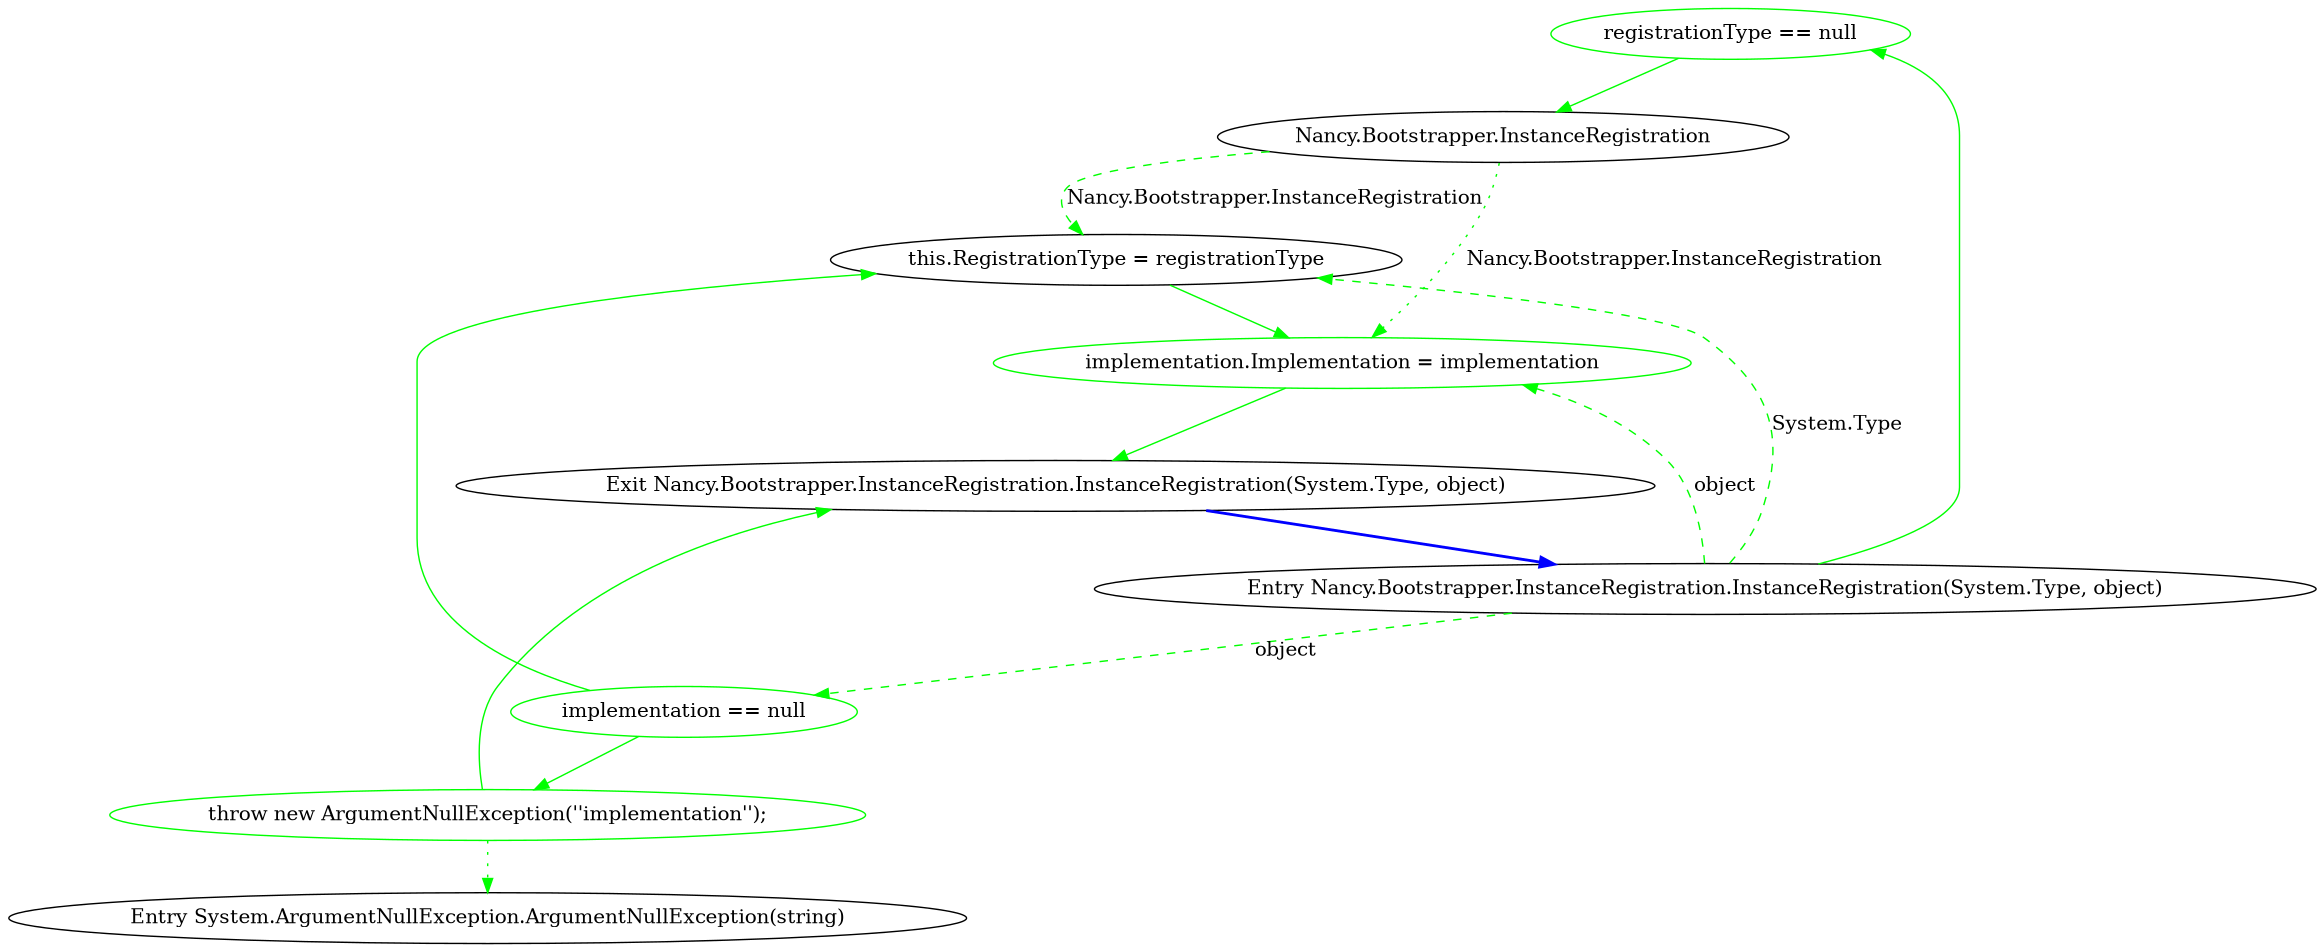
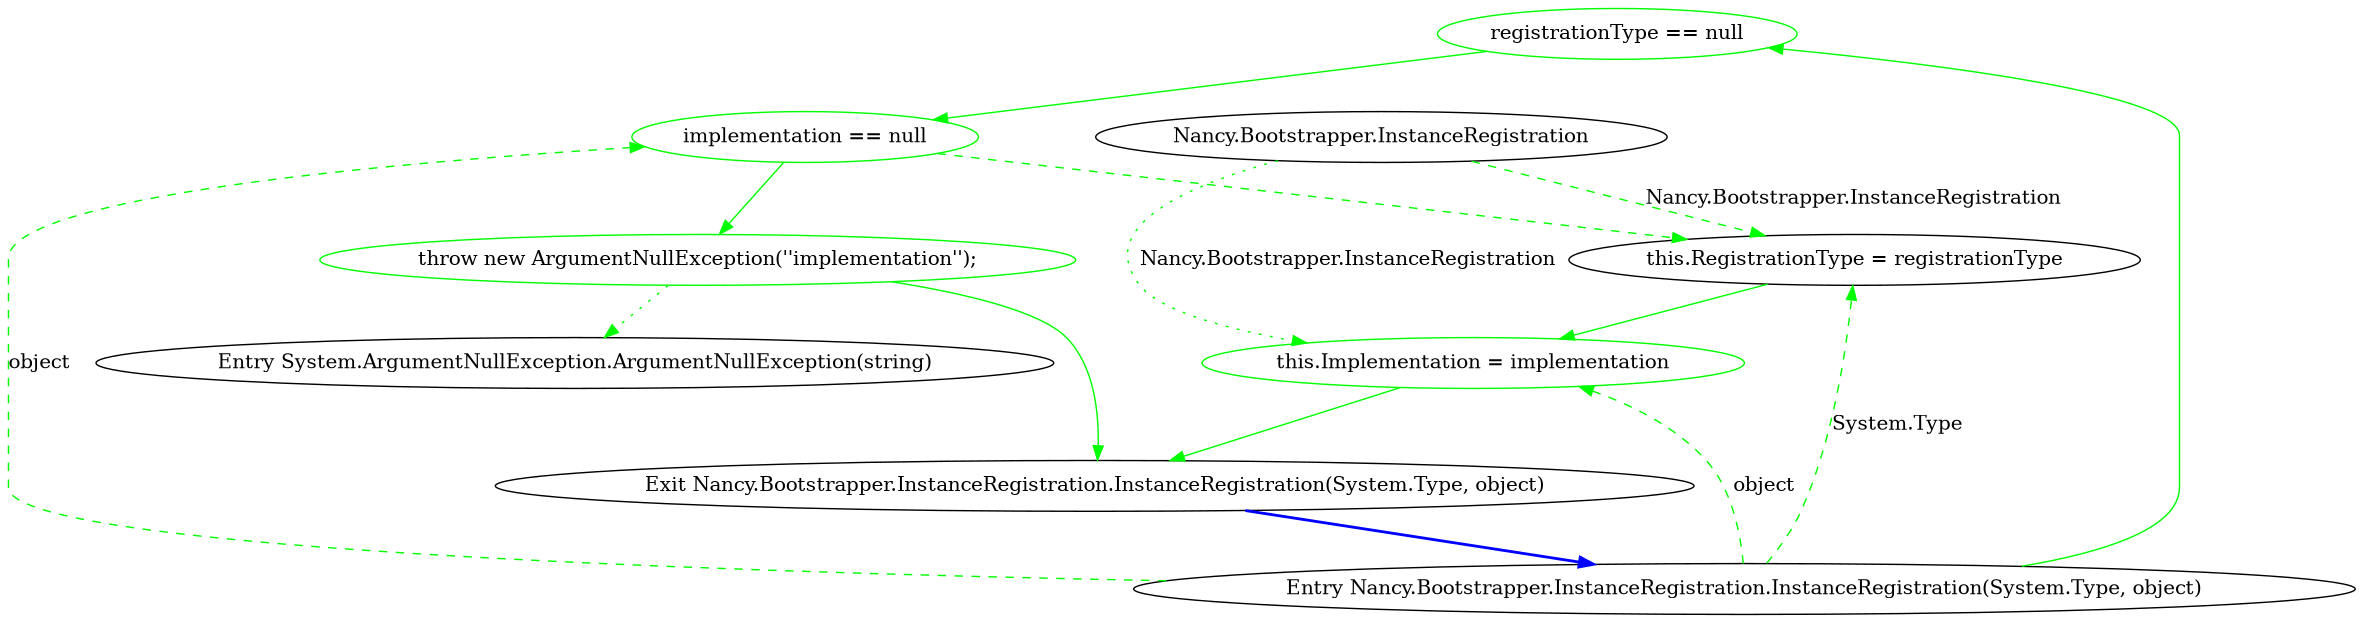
edge "registrationType == null" -> "Nancy.Bootstrapper.InstanceRegistration": now "registrationType == null" -> "implementation == null"
edge "implementation == null" -> "this.RegistrationType = registrationType": style solid -> dashed
node "implementation.Implementation = implementation": label "implementation.Implementation = implementation" -> "this.Implementation = implementation"
